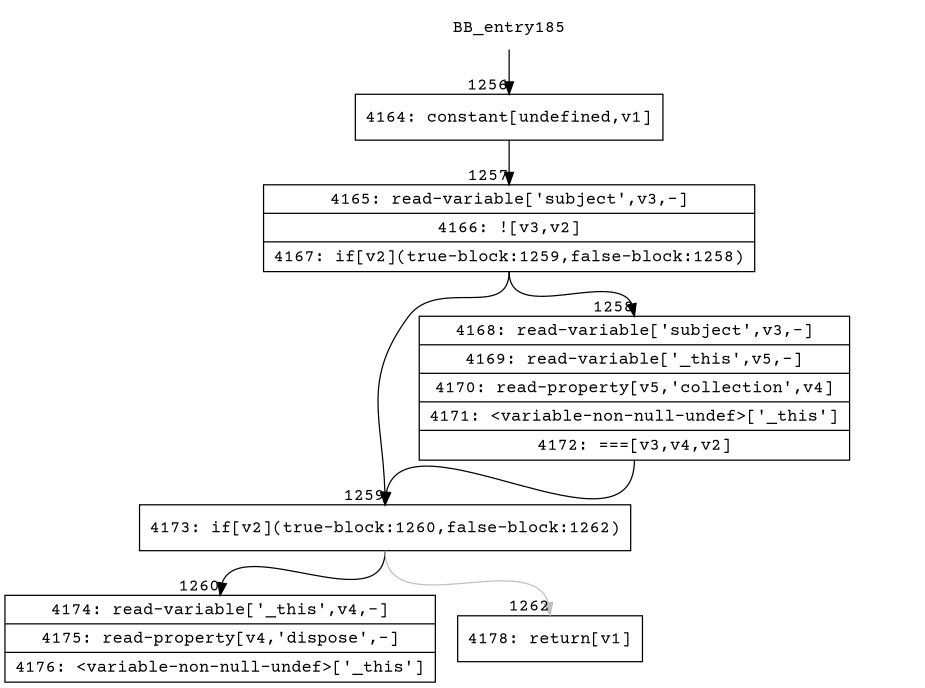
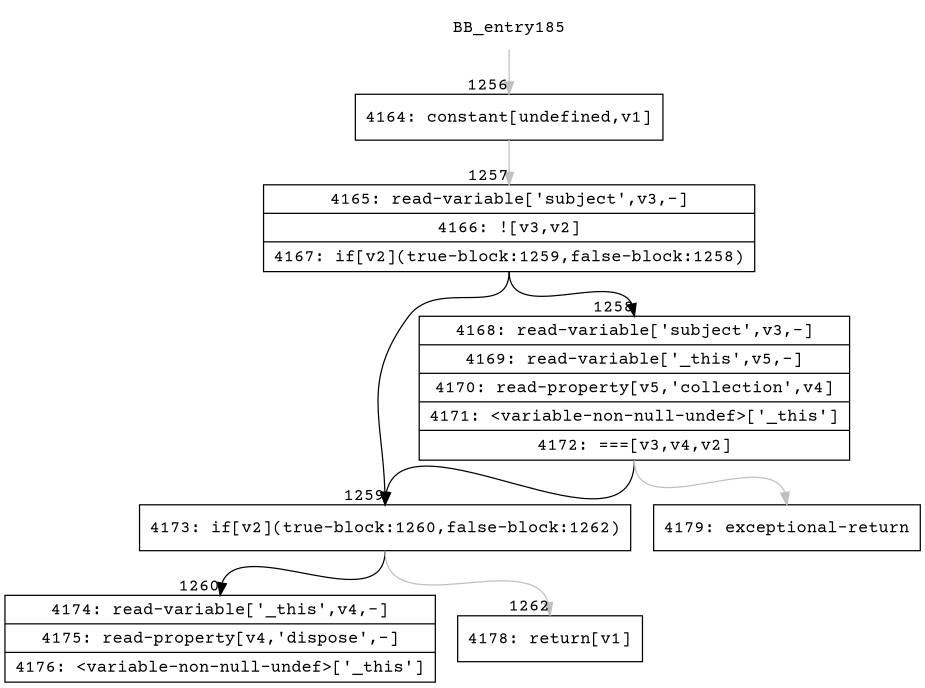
edge "BB_entry185" -> "4164: constant[undefined,v1]": color black -> gray
edge "4164: constant[undefined,v1]" -> "4165: read-variable['subject',v3,-]": color black -> gray
node "4179: exceptional-return": added
